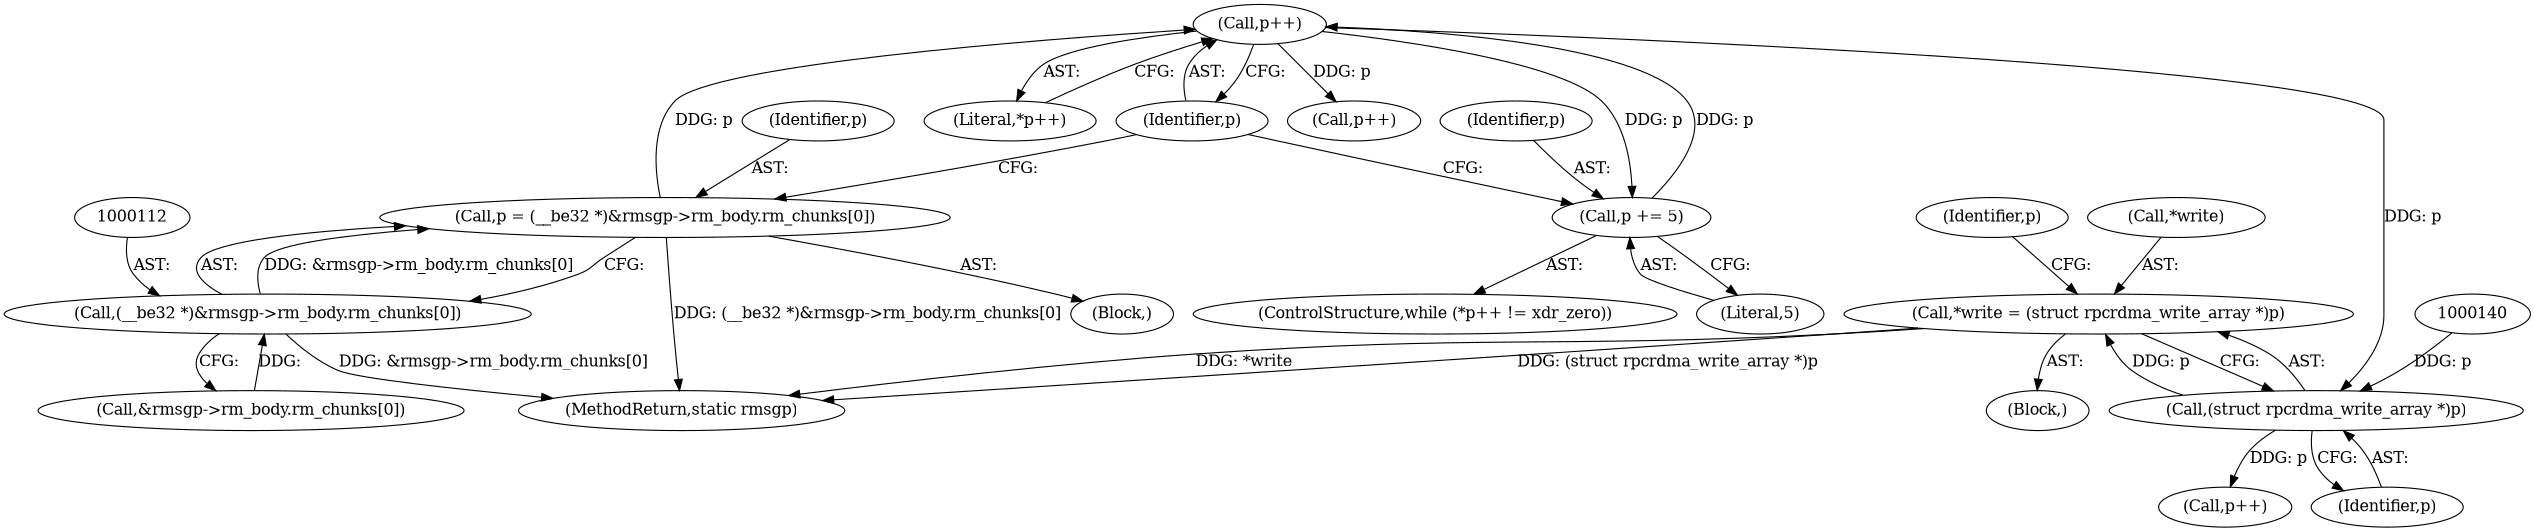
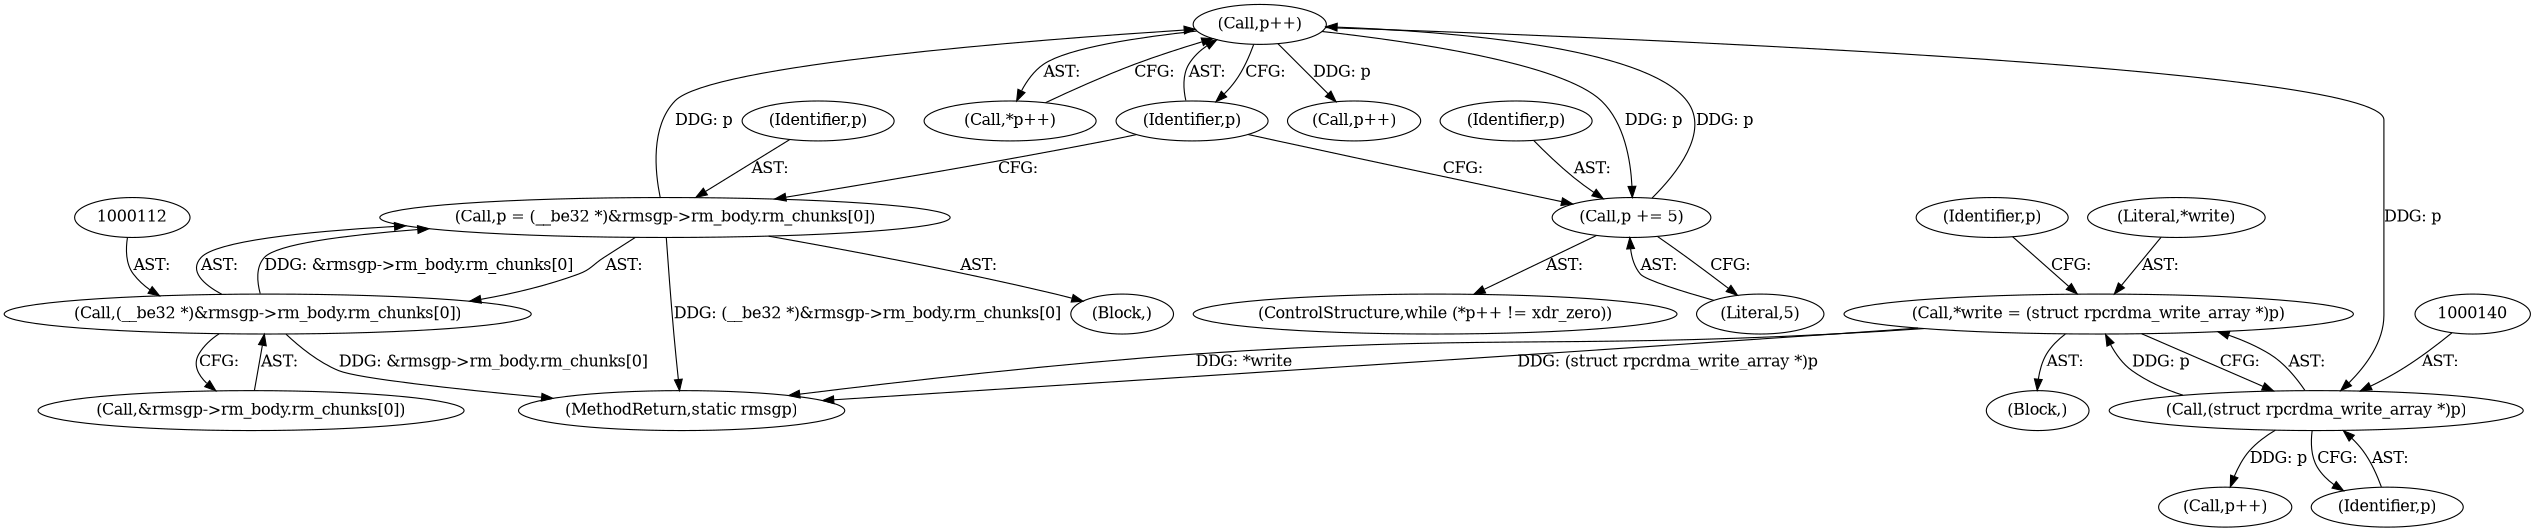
node "(Literal,*p++)": label "(Literal,*p++)" -> "(Call,*p++)"
node "(Call,*write)": label "(Call,*write)" -> "(Literal,*write)"
edge "(Call,p = (__be32 *)&rmsgp->rm_body.rm_chunks[0])" -> "(Call,(__be32 *)&rmsgp->rm_body.rm_chunks[0])": label "CFG: " -> "AST: "
edge "(Call,&rmsgp->rm_body.rm_chunks[0])" -> "(Call,(__be32 *)&rmsgp->rm_body.rm_chunks[0])": label "DDG: " -> "AST: "
edge "1000140" -> "(Call,(struct rpcrdma_write_array *)p)": label "DDG: p" -> "AST: "
